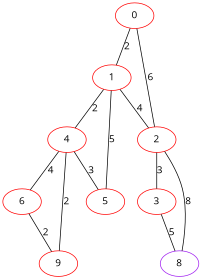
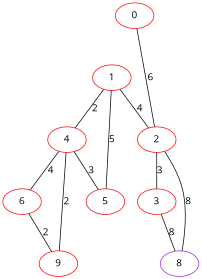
edge "0" -- "1": removed, label "2"
edge "3" -- "8": label "5" -> "8"
